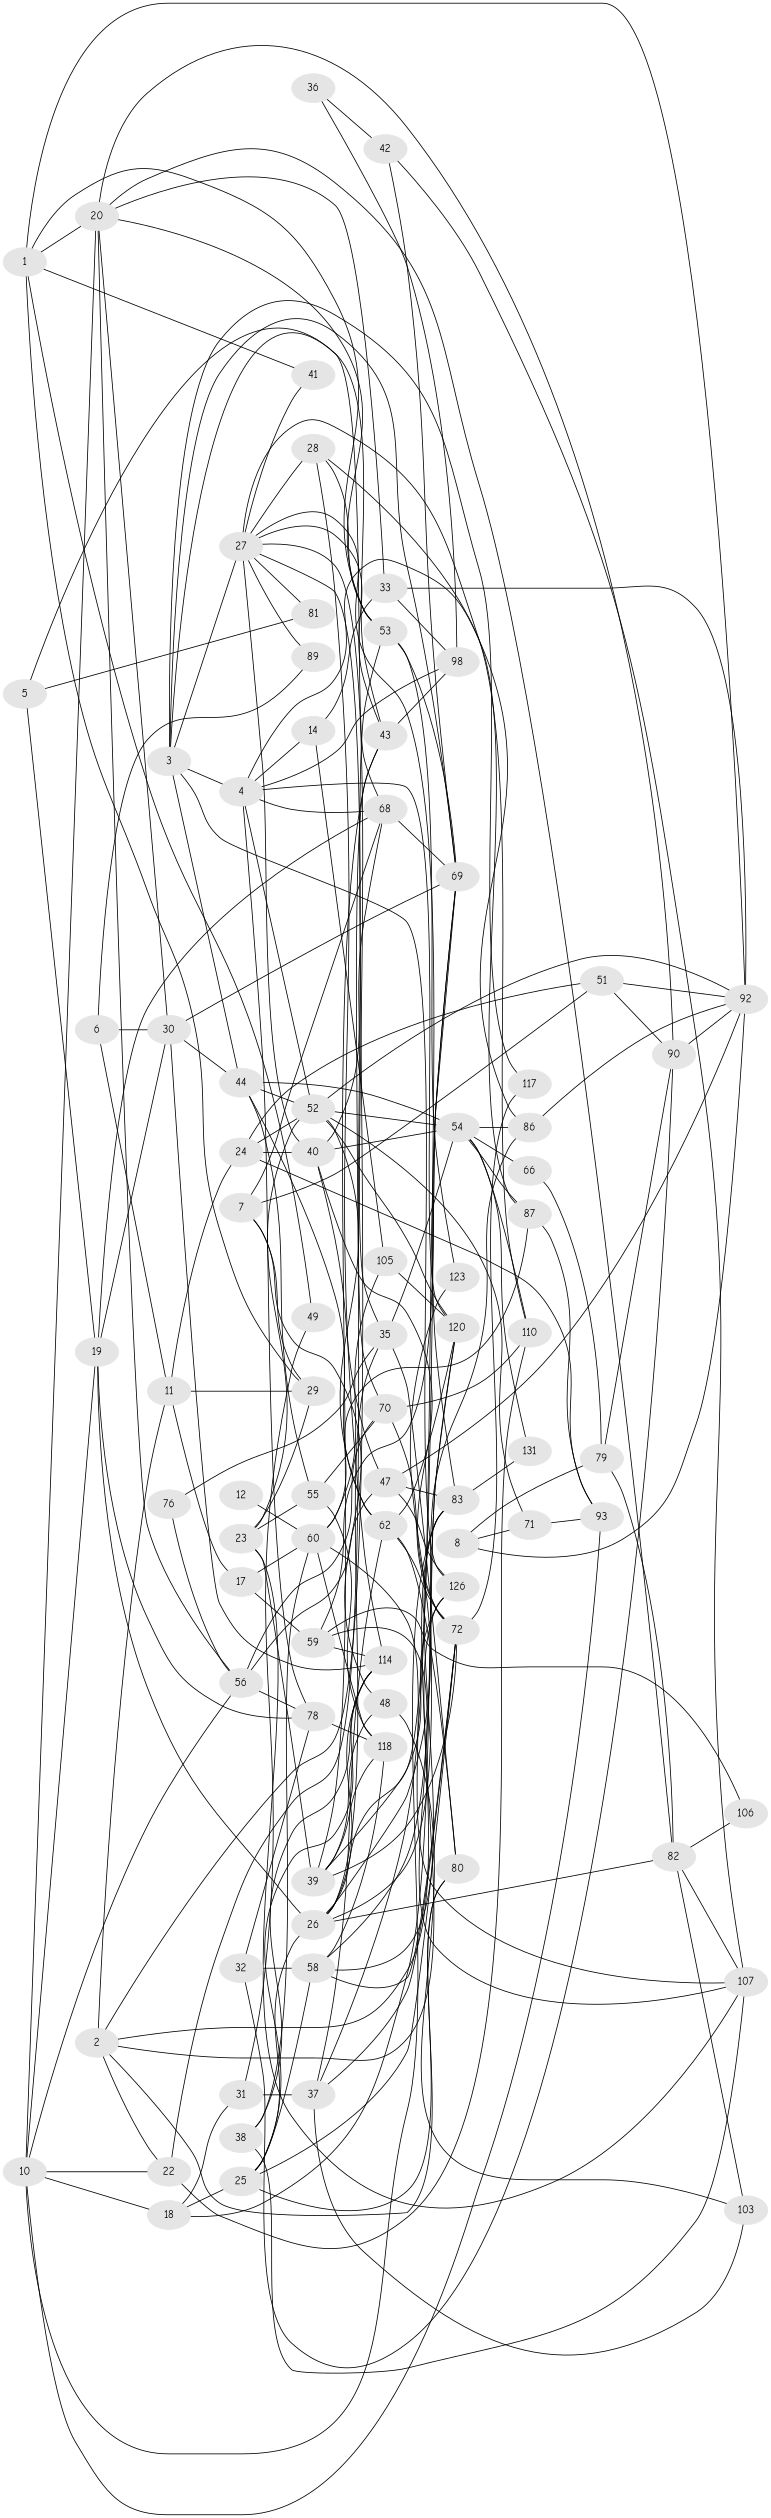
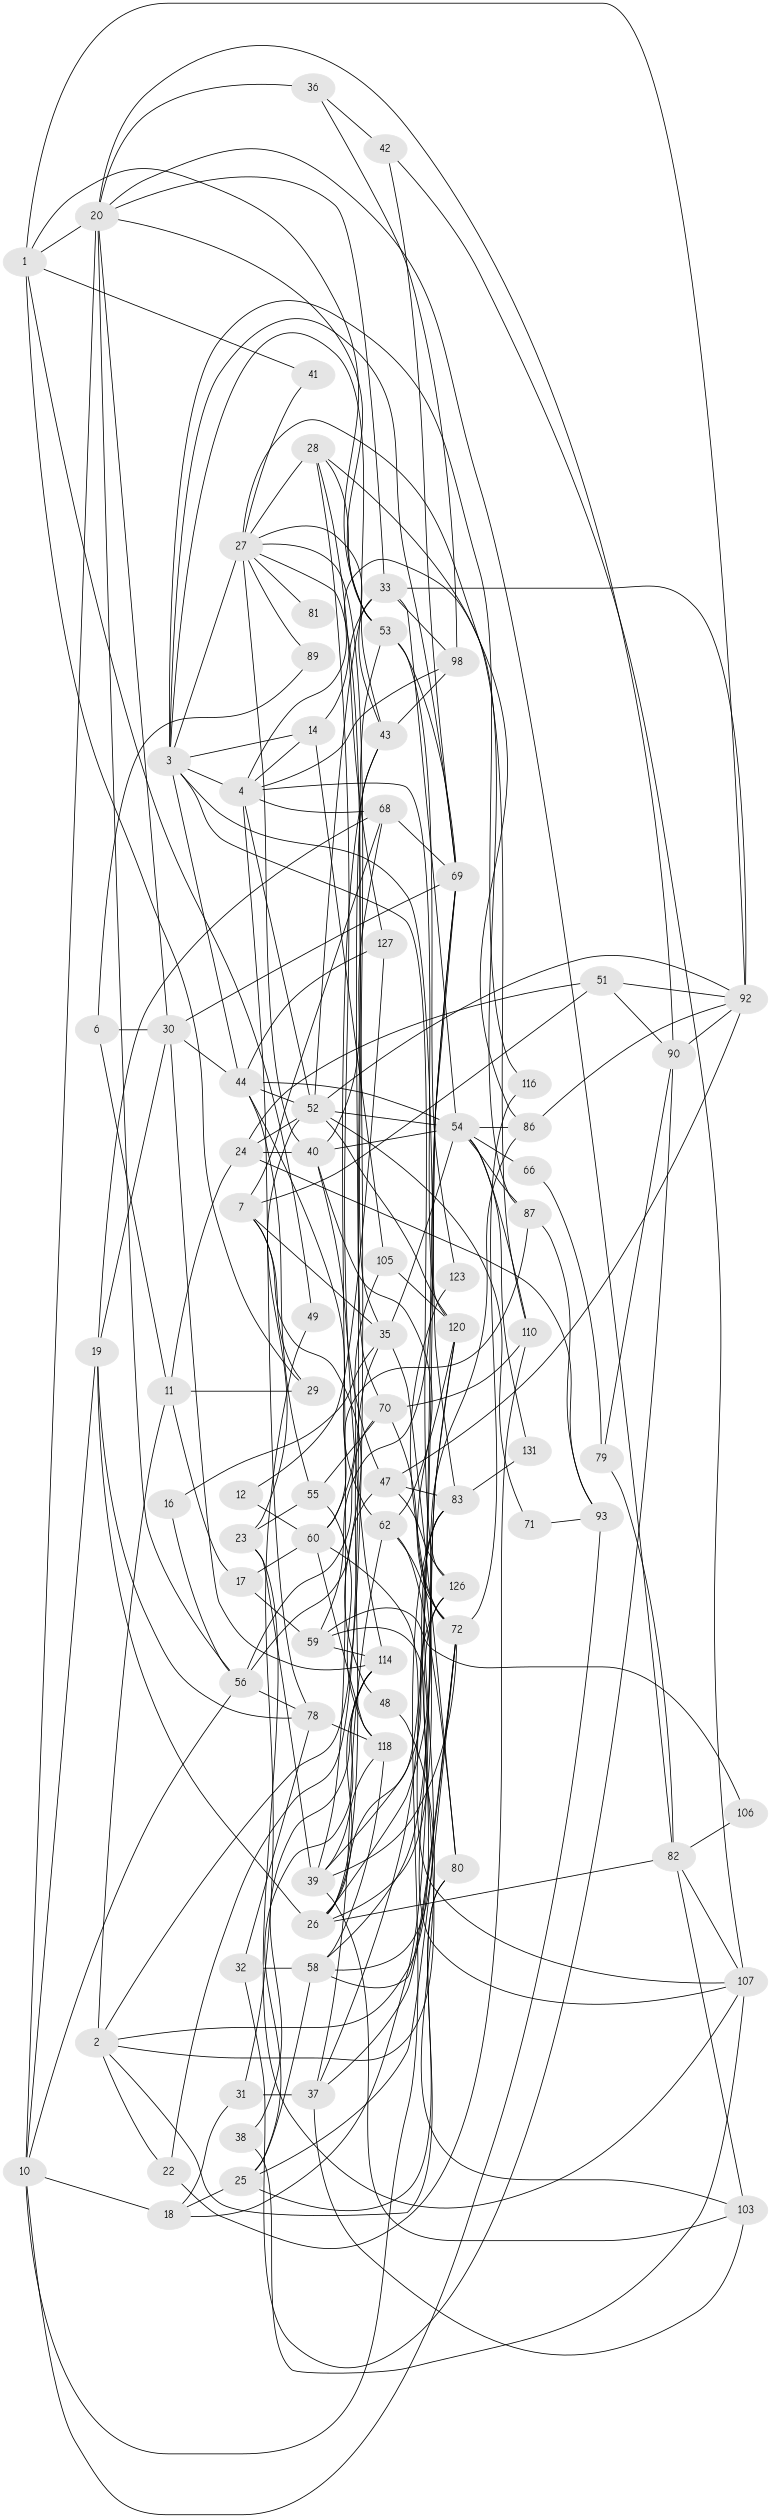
edge "36" -- "20": added
node "5": removed
edge "14" -- "3": added
edge "27" -- "83": now "3" -- "83"
edge "33" -- "54": added
node "127": added
node "117": label "117" -> "116"
edge "7" -- "35": added
edge "52" -- "62": now "52" -- "33"
edge "29" -- "23": removed
node "76": label "76" -> "16"
node "8": removed
edge "48" -- "39": now "103" -- "39"
edge "60" -- "38": removed
edge "26" -- "25": removed
edge "10" -- "22": removed
